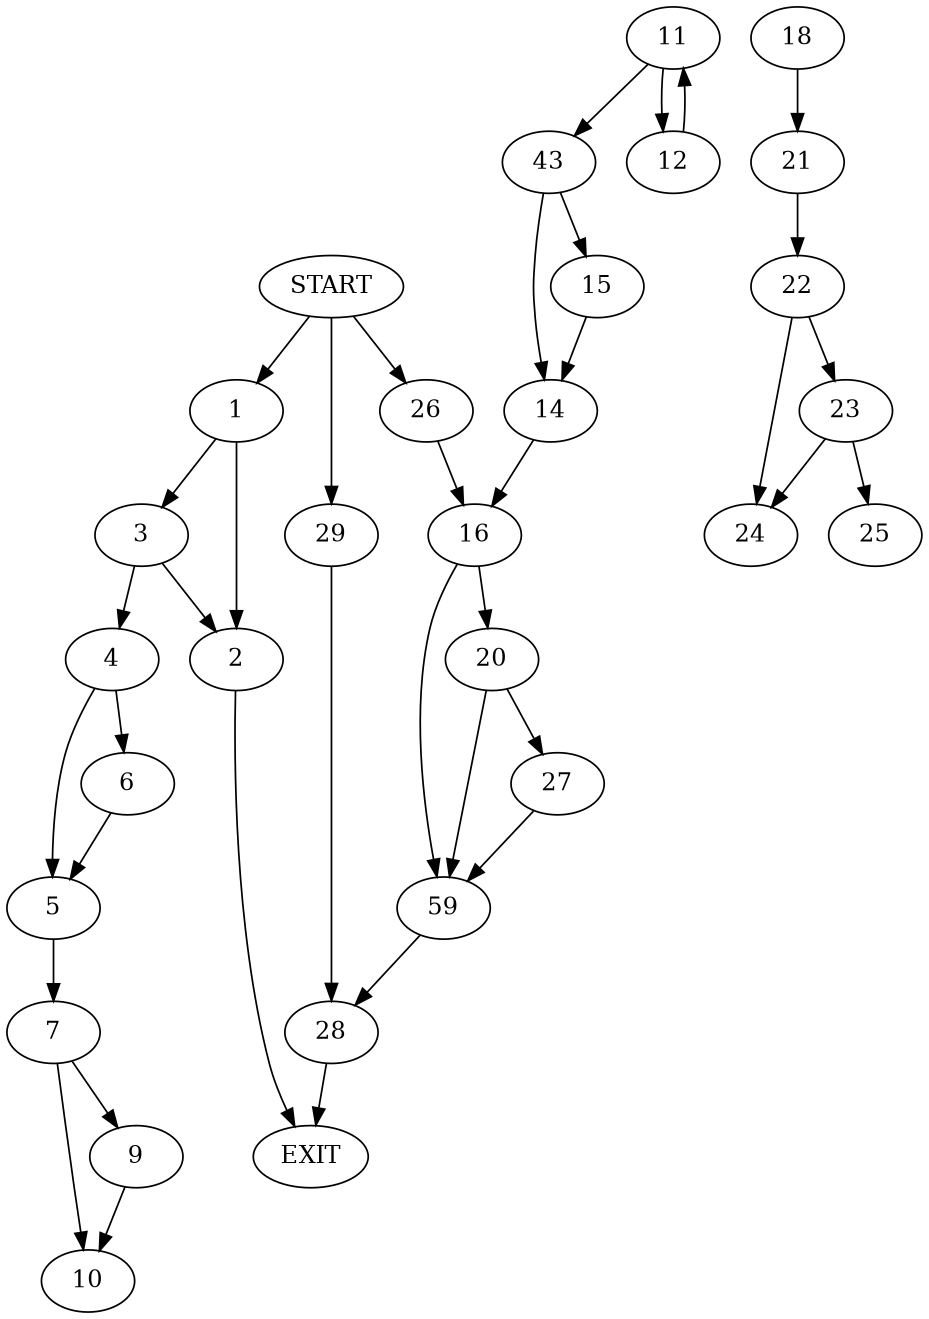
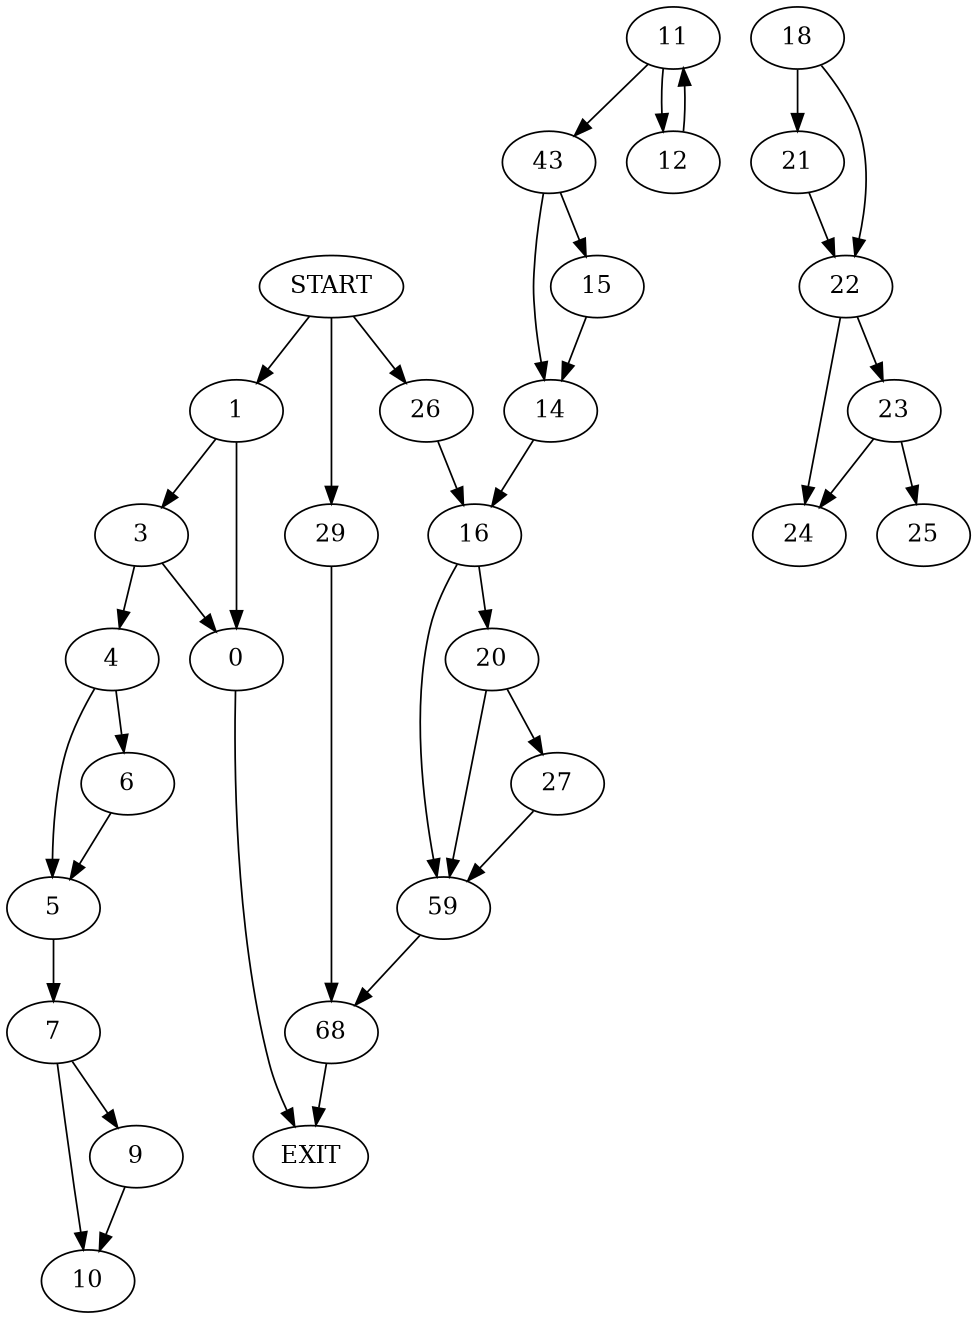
edge "18" -> "22": added
node "2": label "2" -> "0"
node "28": label "28" -> "68"
